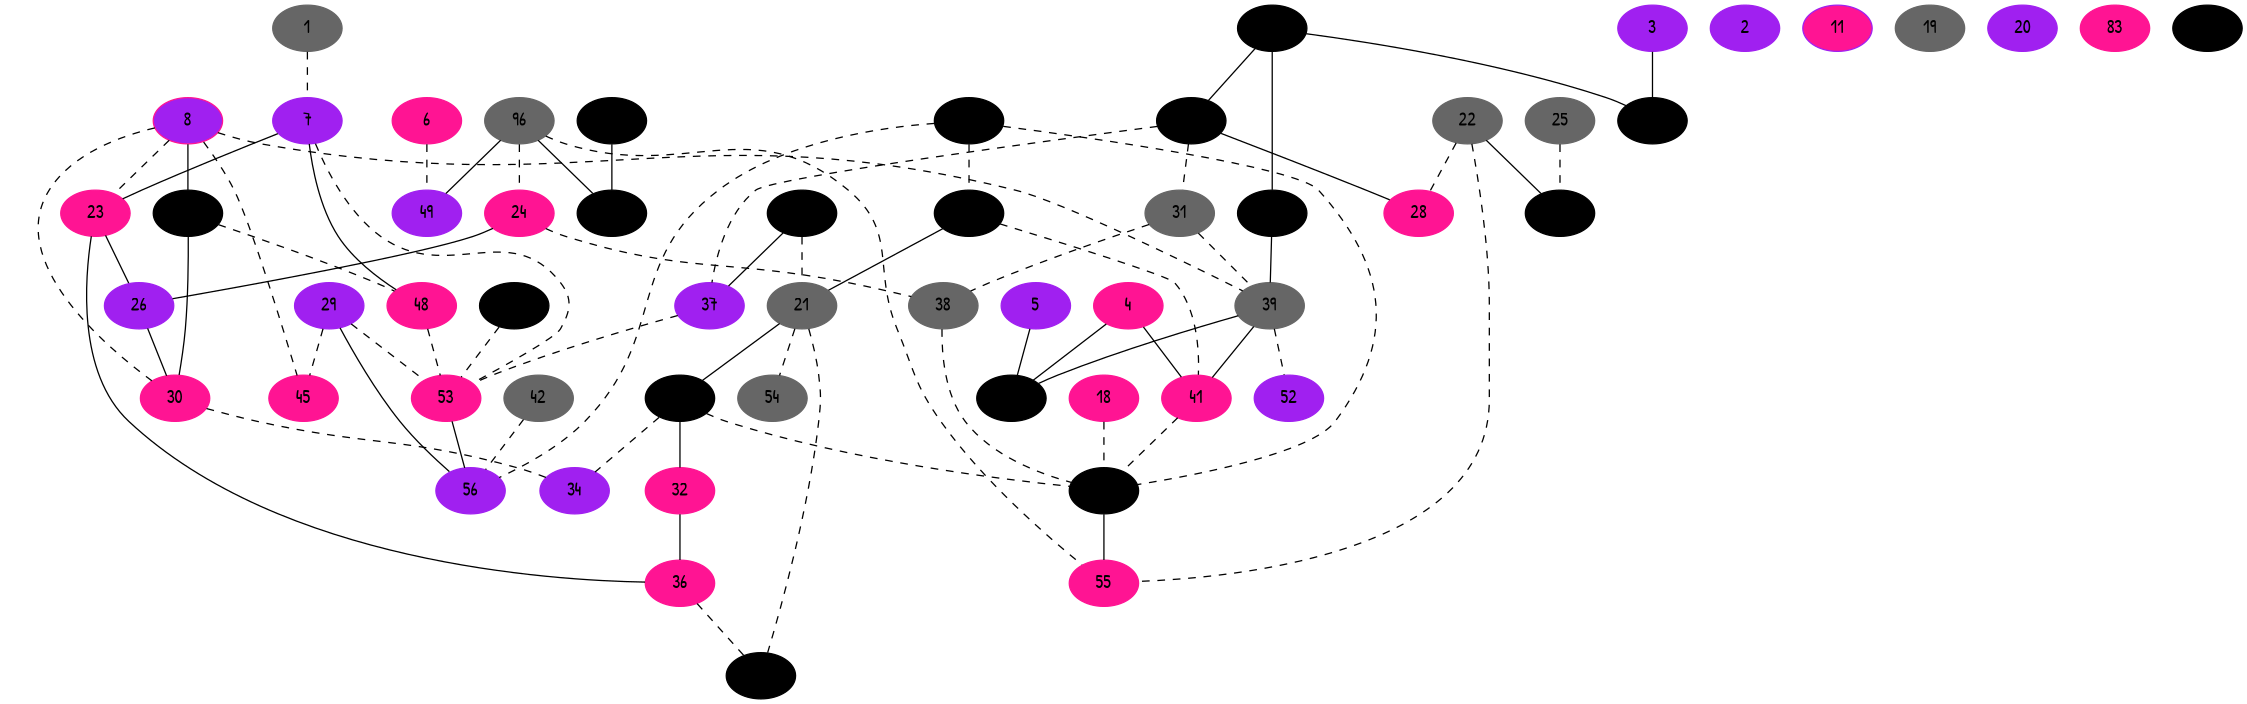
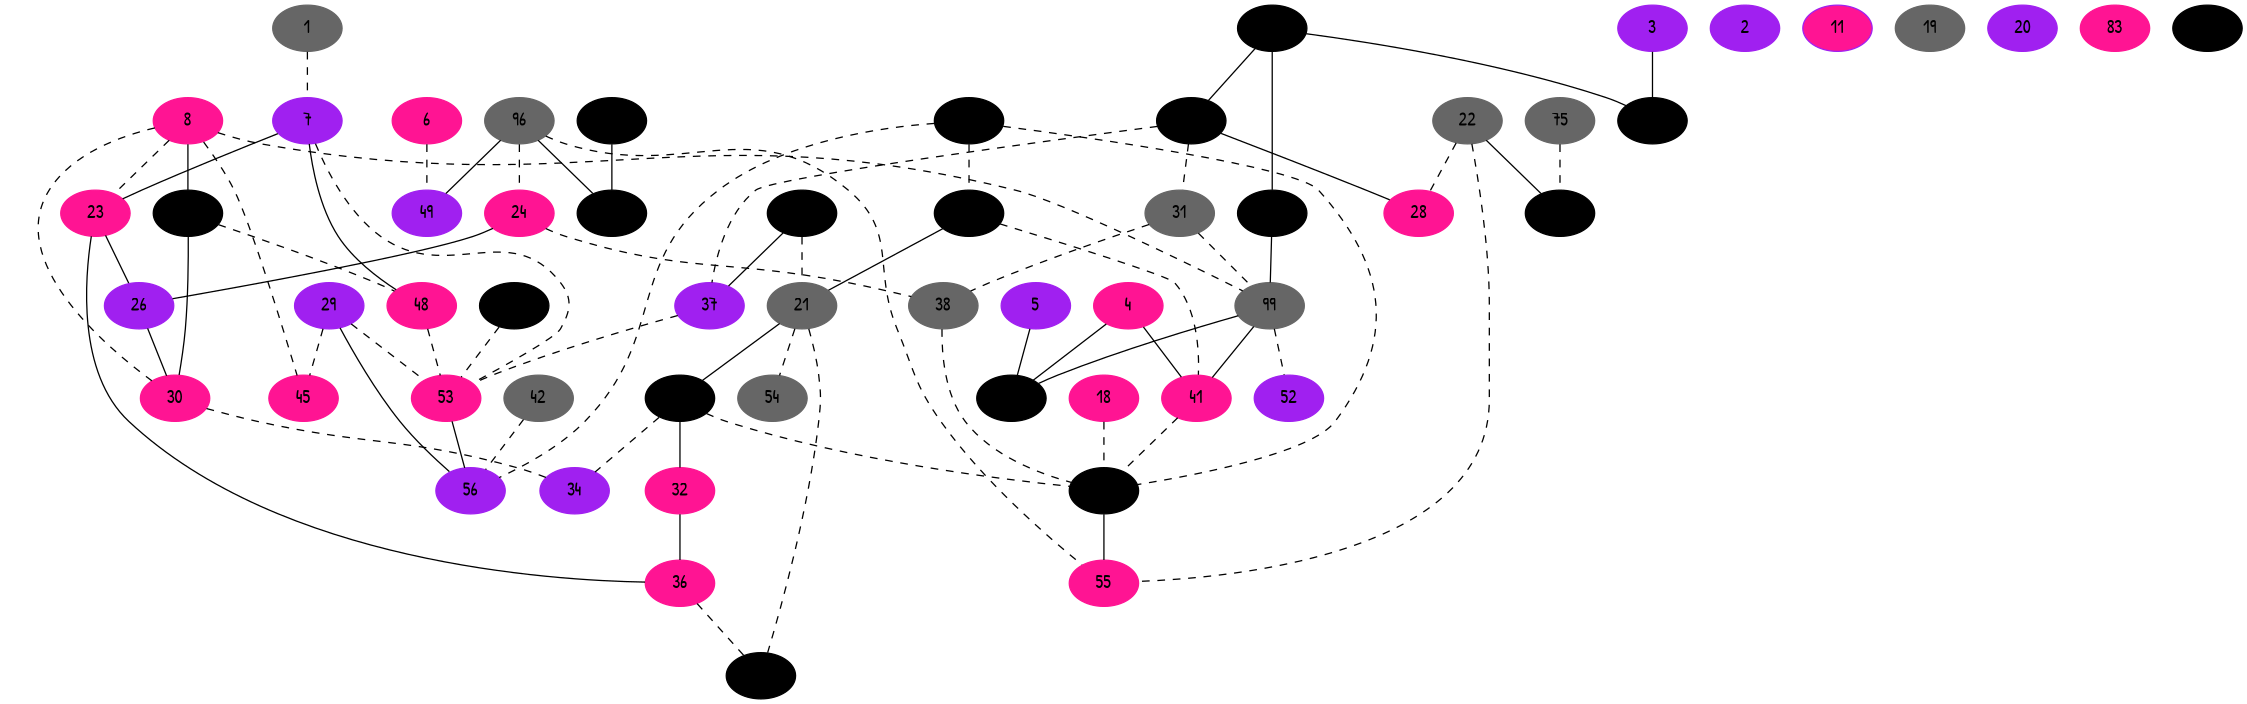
node "8": fillcolor purple -> deeppink
node "25": label "25" -> "75"
node "39": label "39" -> "99"
